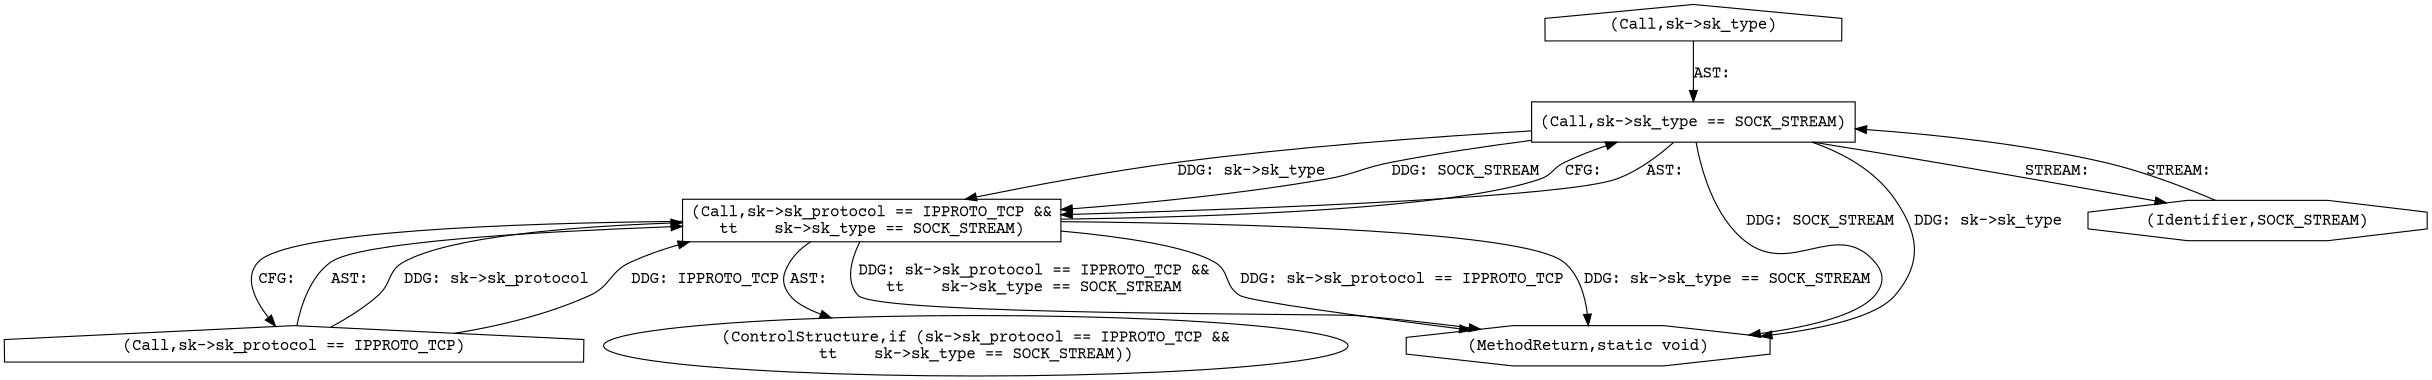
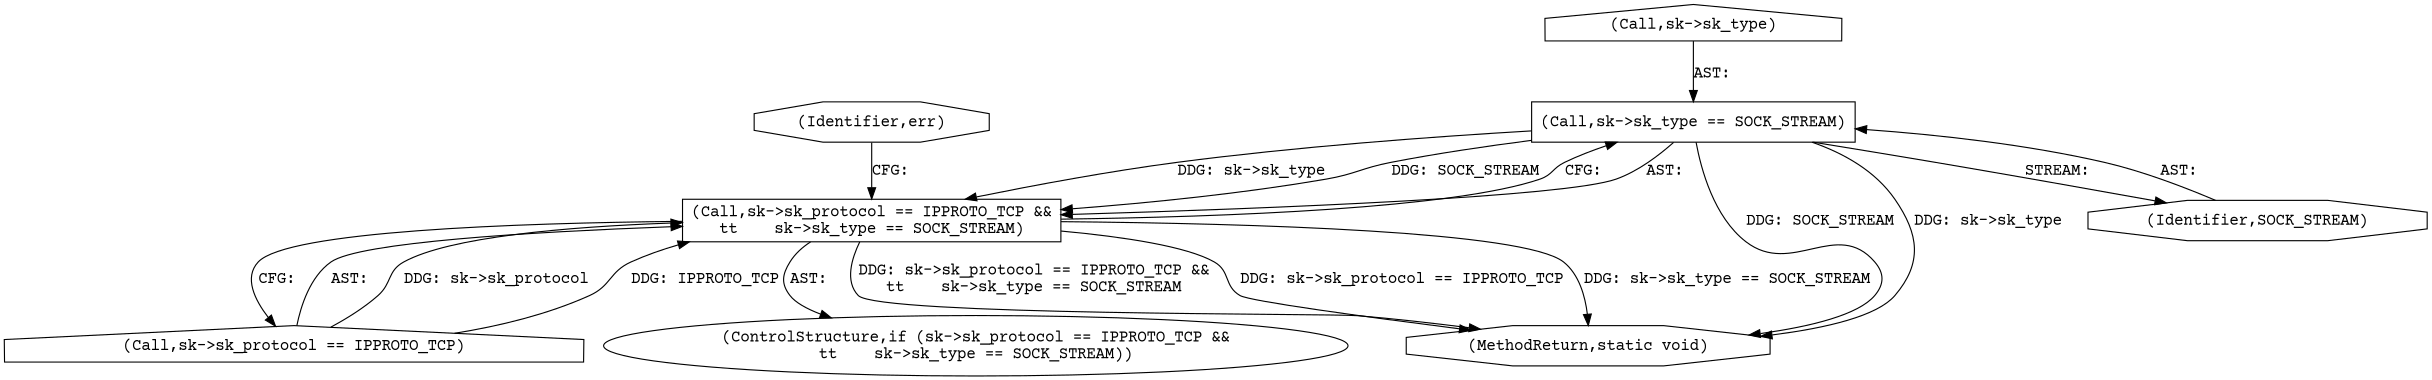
node "(Identifier,err)": added
edge "(Identifier,SOCK_STREAM)" -> "(Call,sk->sk_type == SOCK_STREAM)": label "STREAM: " -> "AST: "
